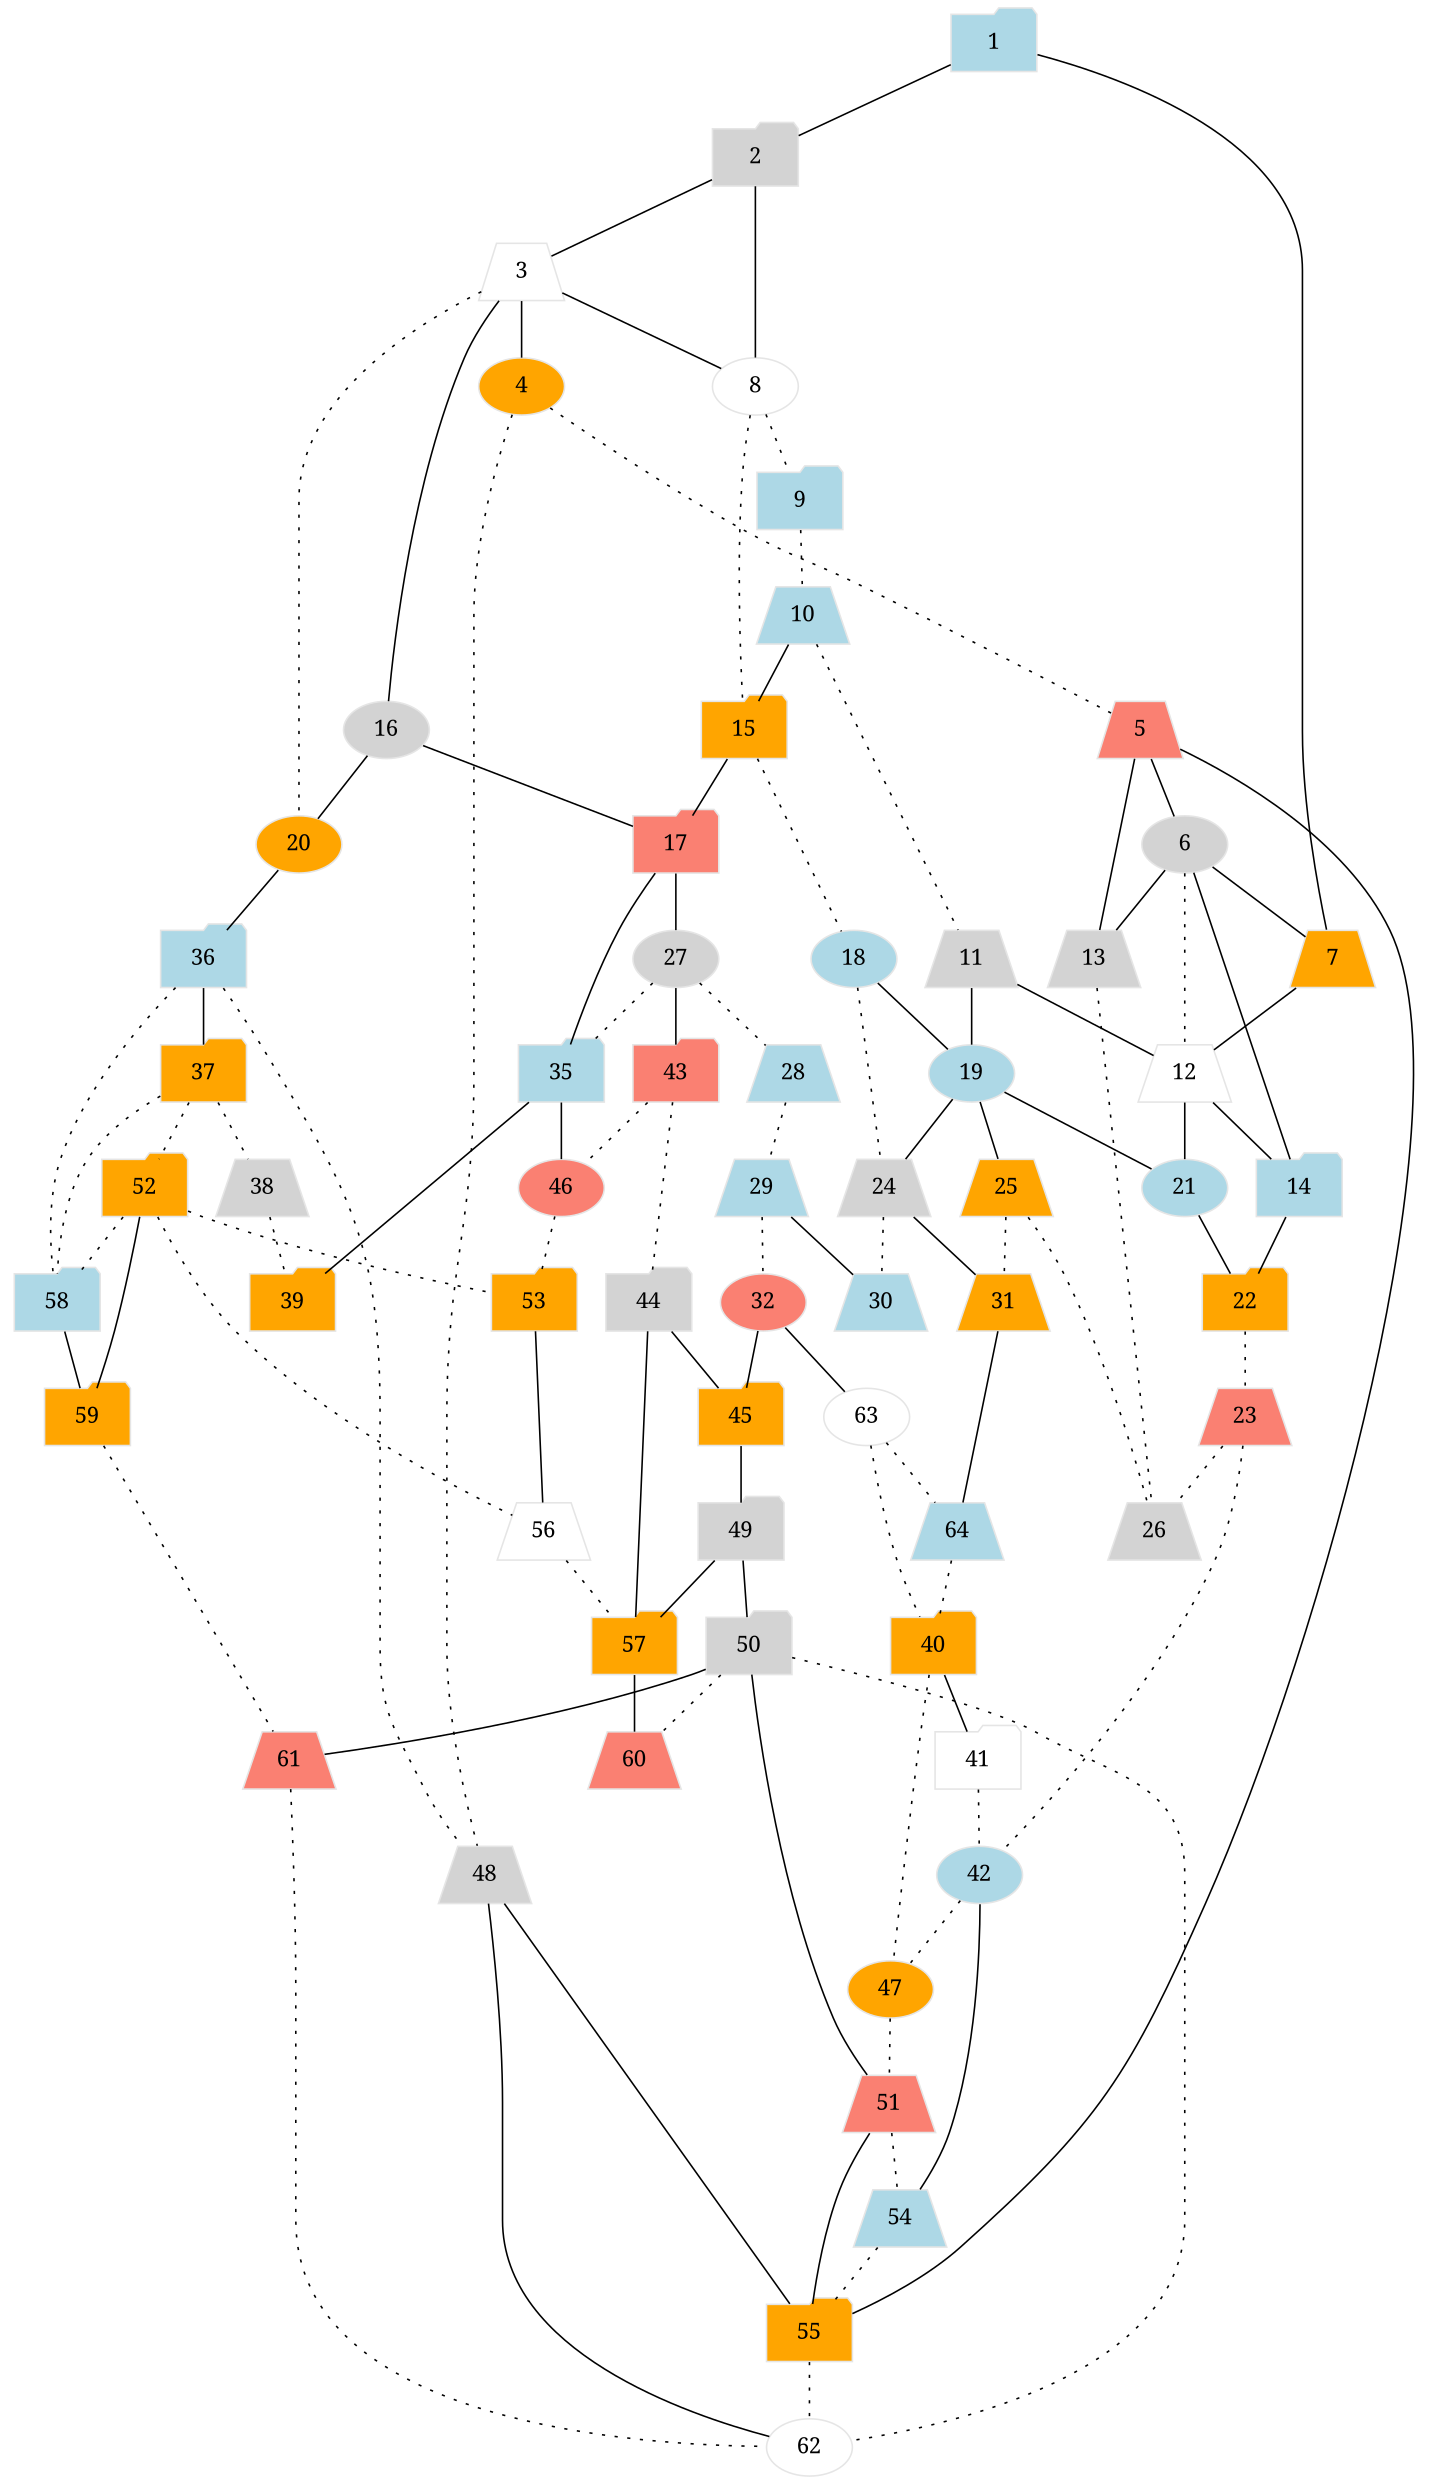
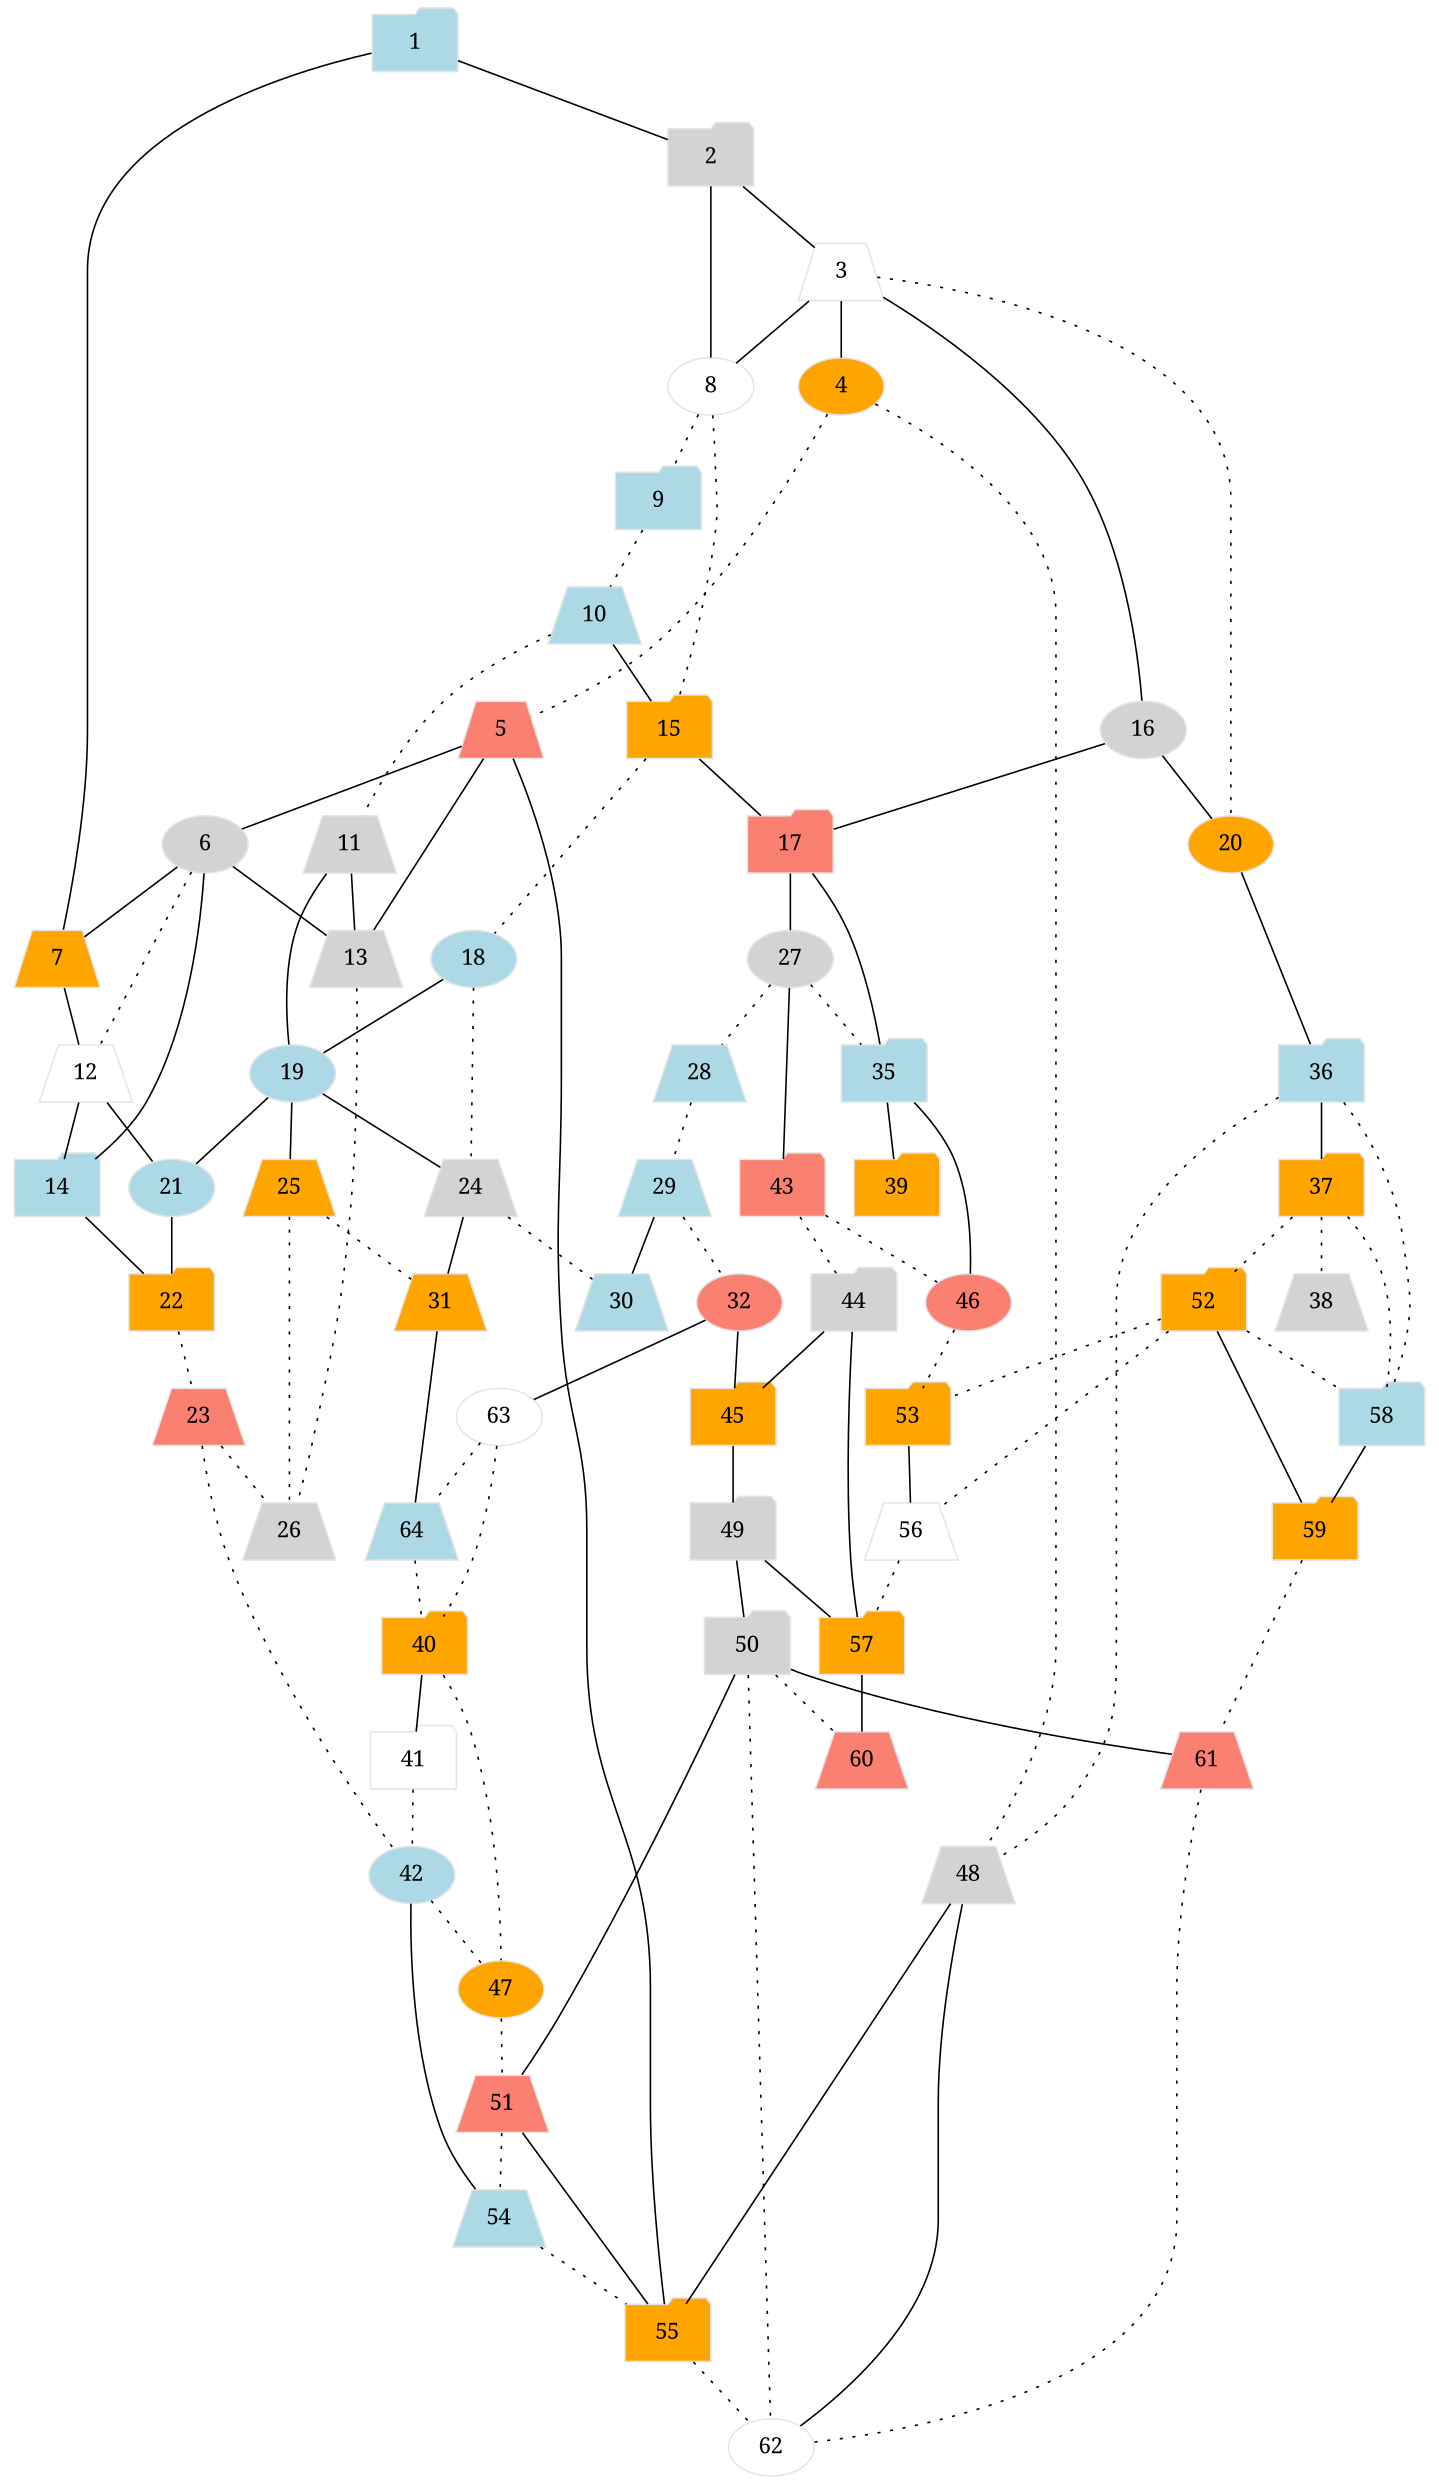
edge "11" -- "12": now "11" -- "13"
edge "38" -- "39": removed
